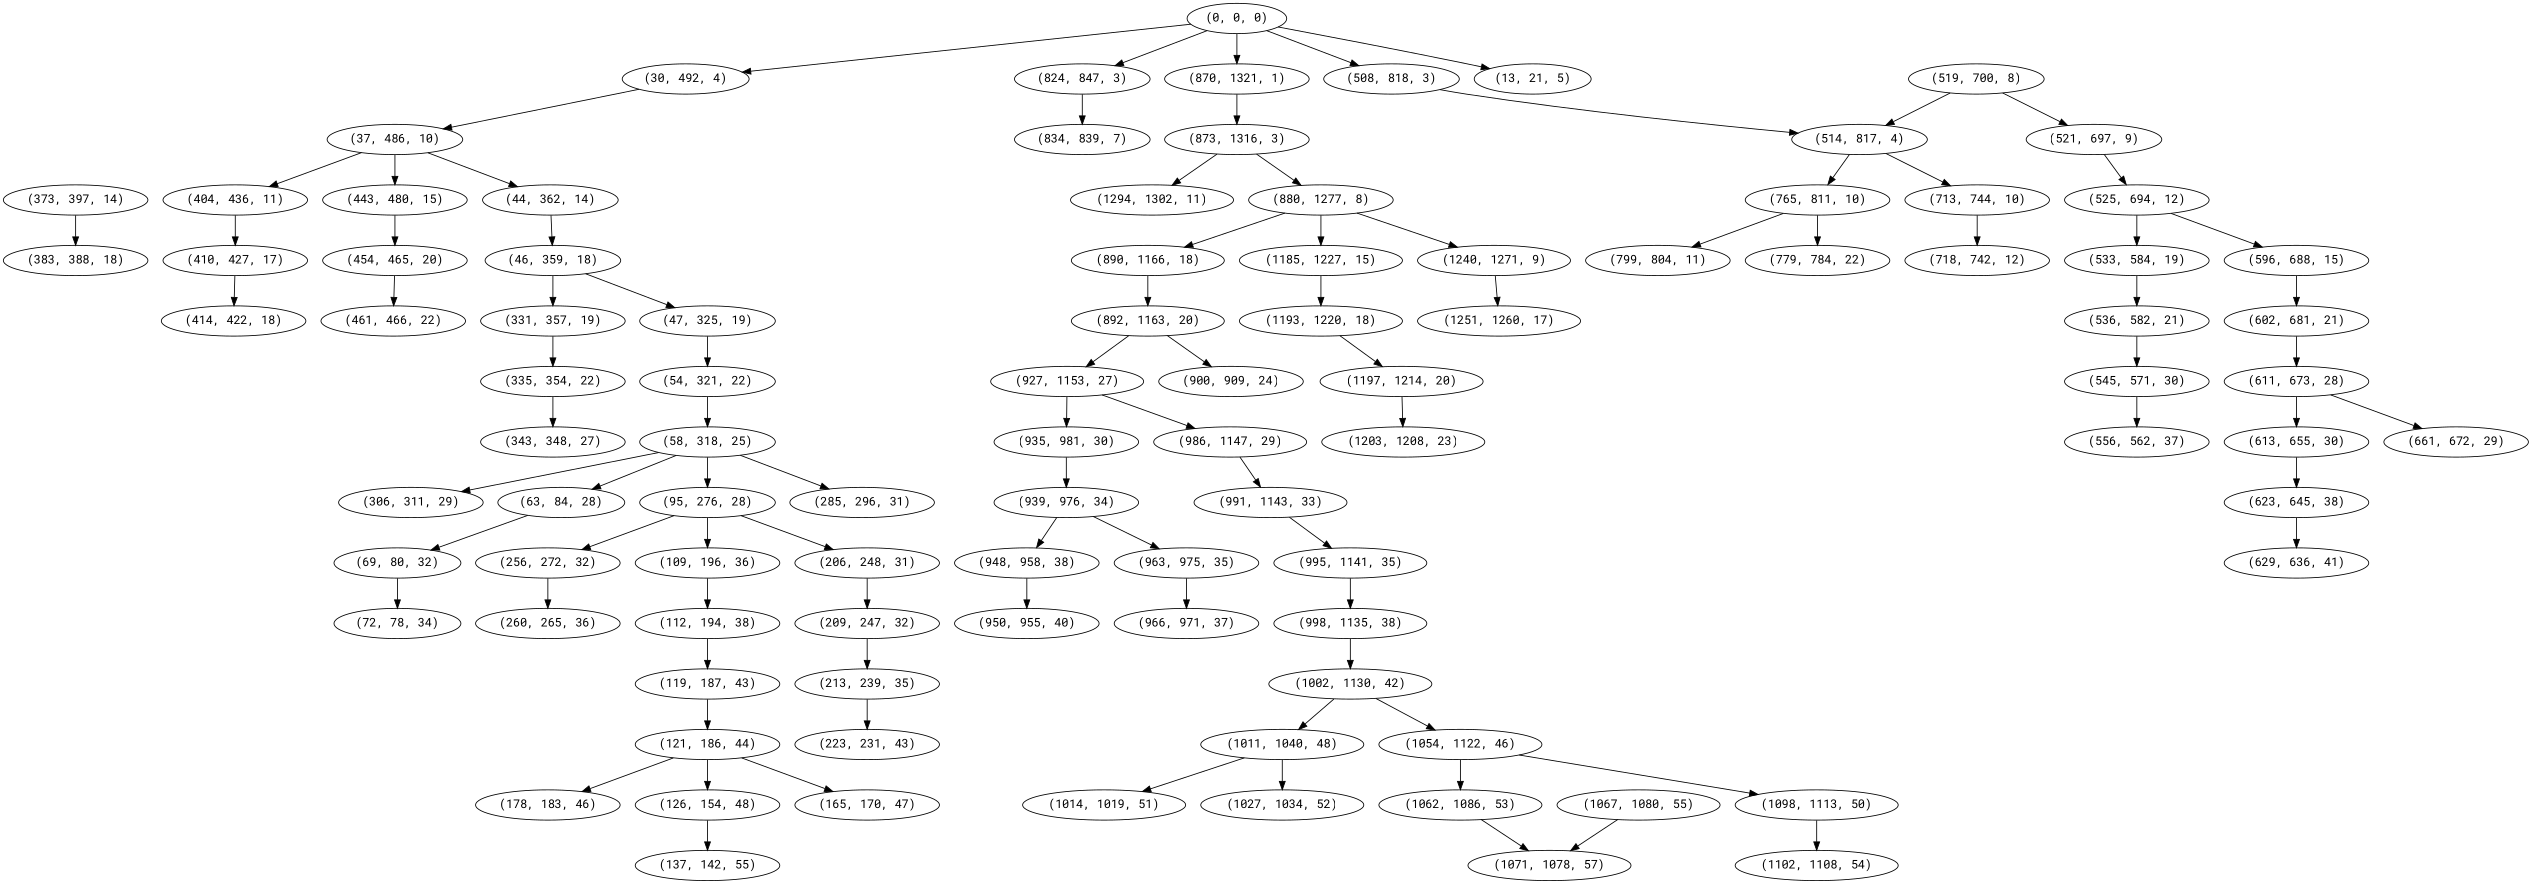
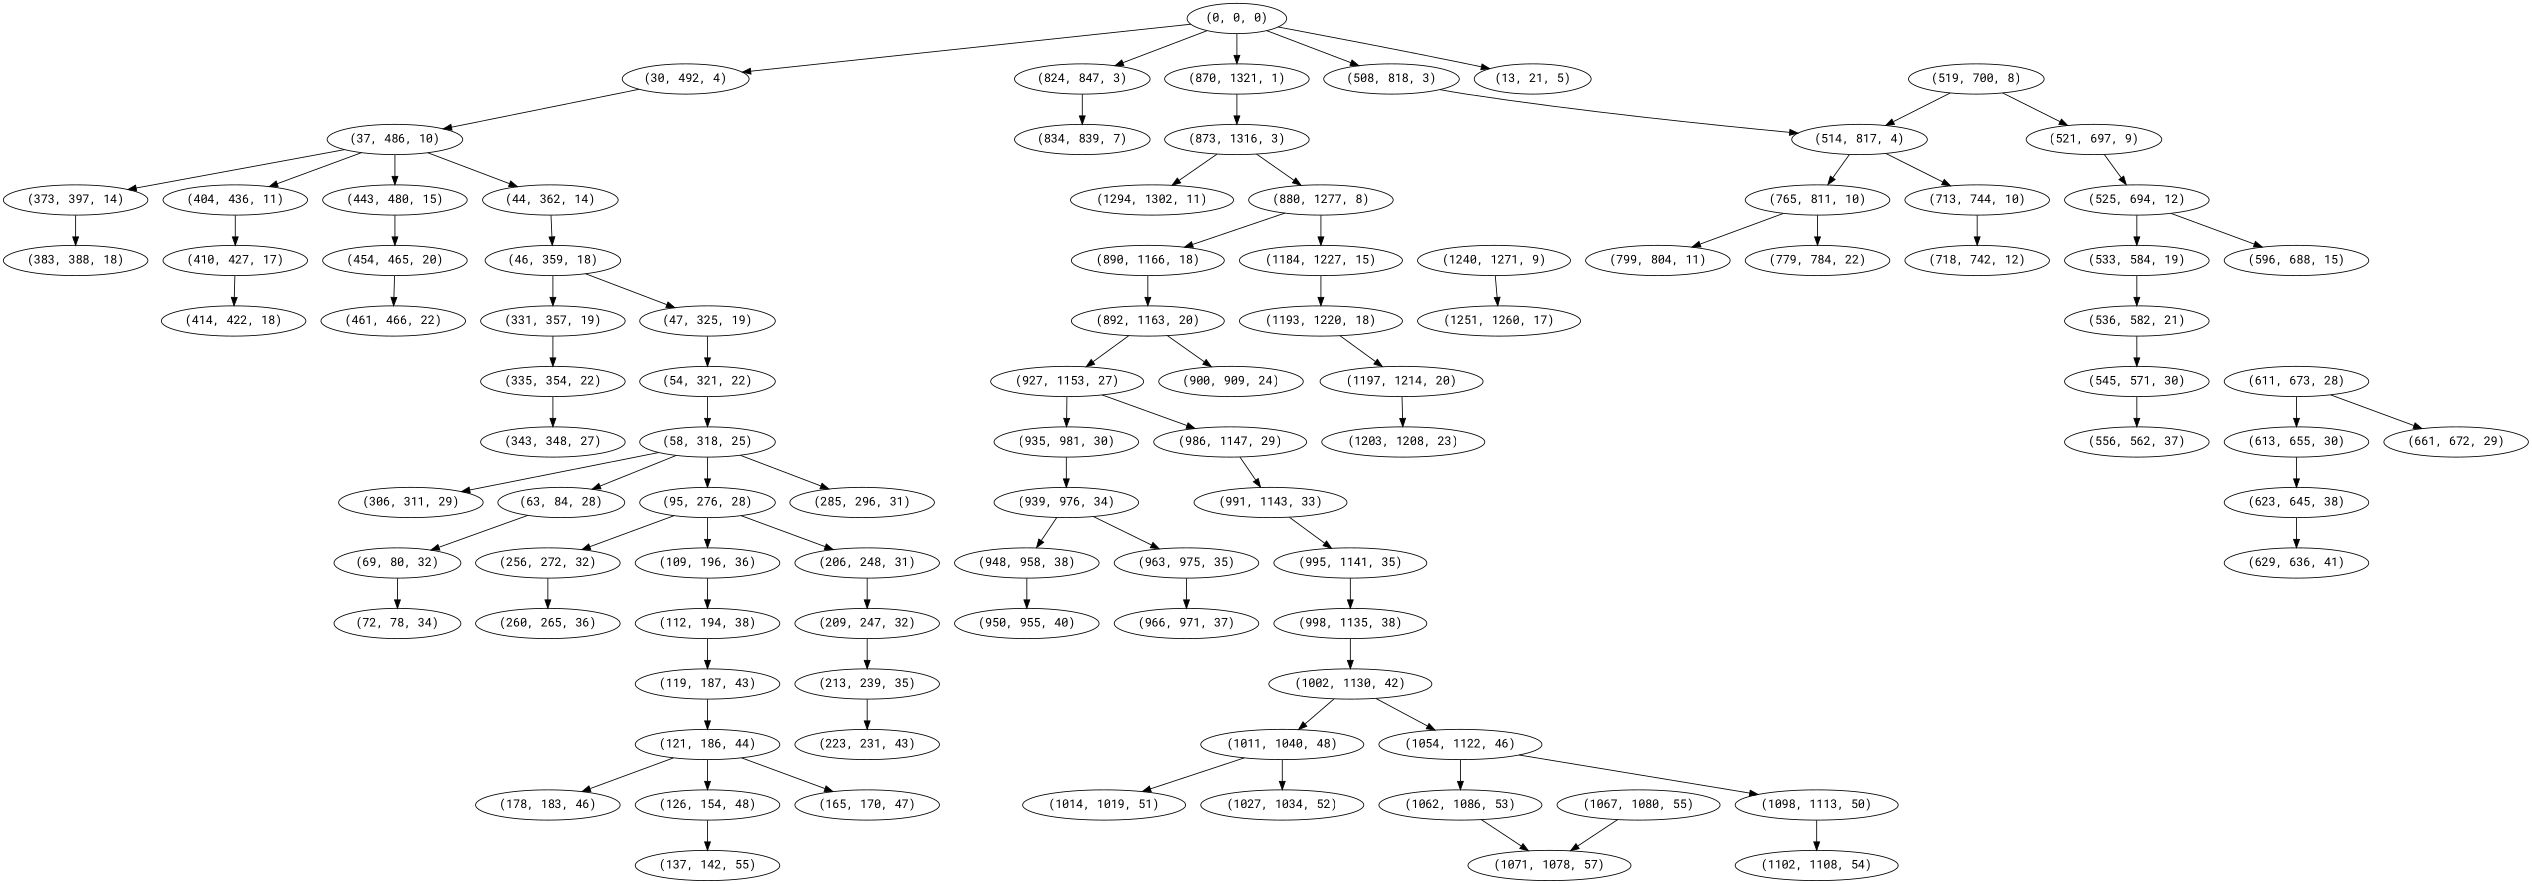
edge "(37, 486, 10)" -> "(373, 397, 14)": added
edge "(880, 1277, 8)" -> "(1240, 1271, 9)": removed
node "(1185, 1227, 15)": label "(1185, 1227, 15)" -> "(1184, 1227, 15)"
node "(602, 681, 21)": removed
